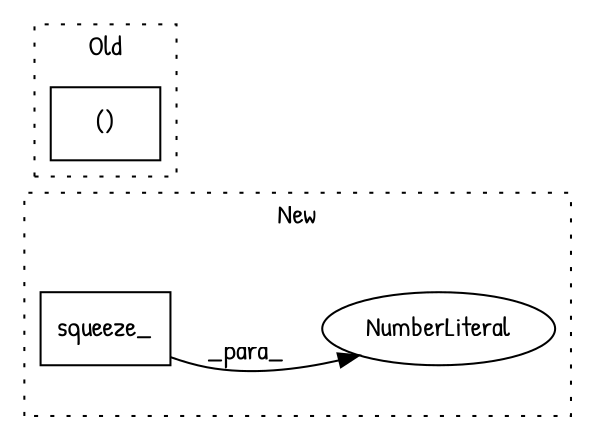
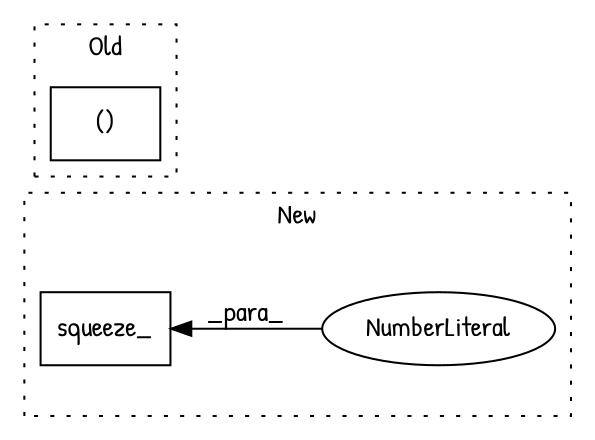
edge "squeeze_" -> "NumberLiteral": reversed
